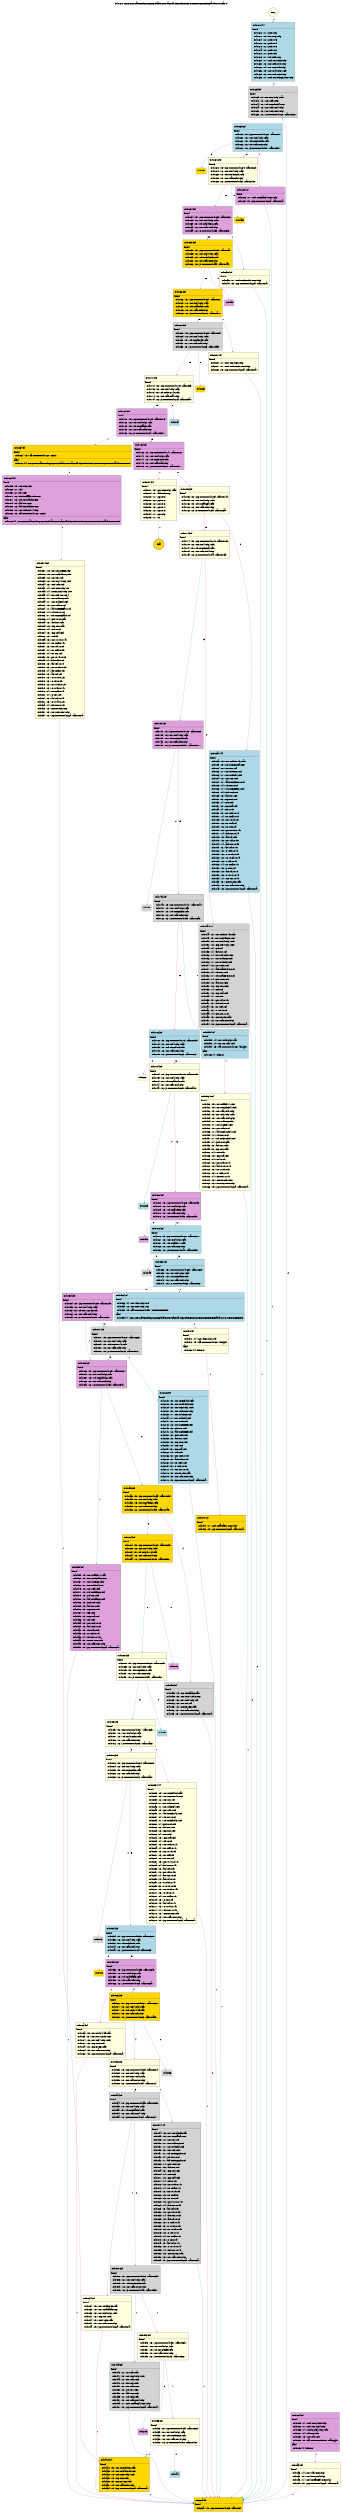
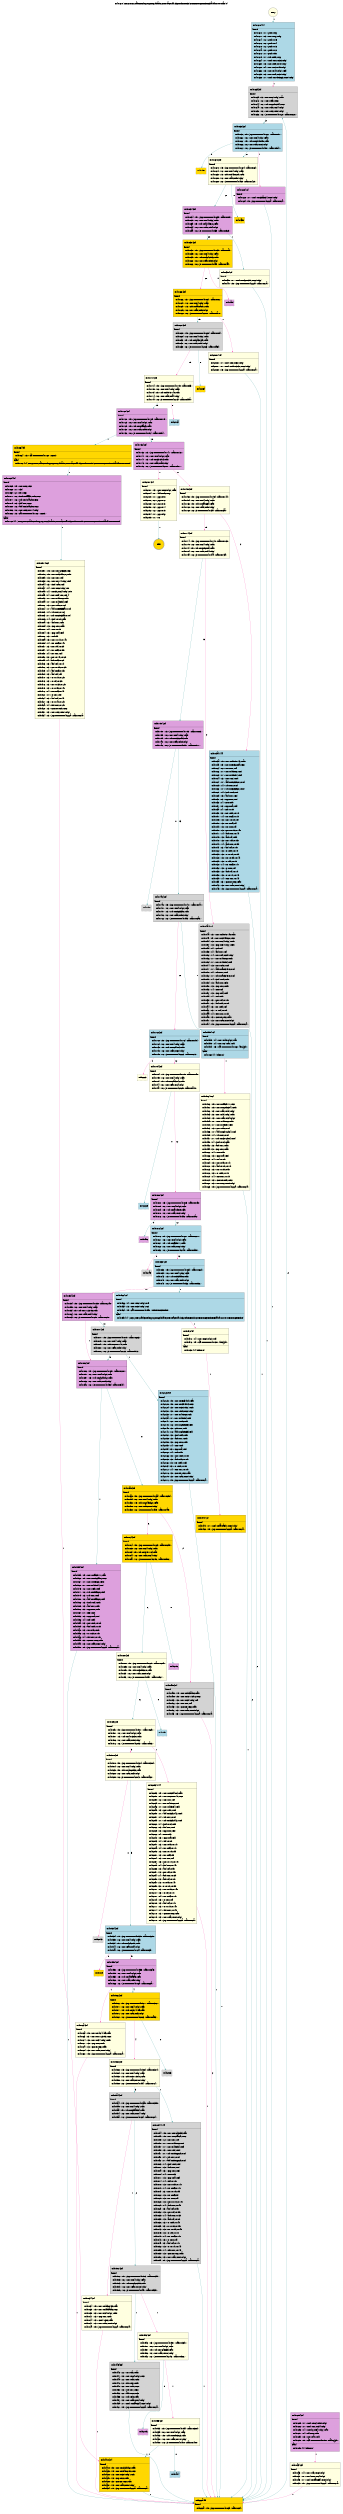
edge "0x40163f [29]" -> "0x40165c [28]": added, label "21"
node "Final": label "Final" -> "Exit"
